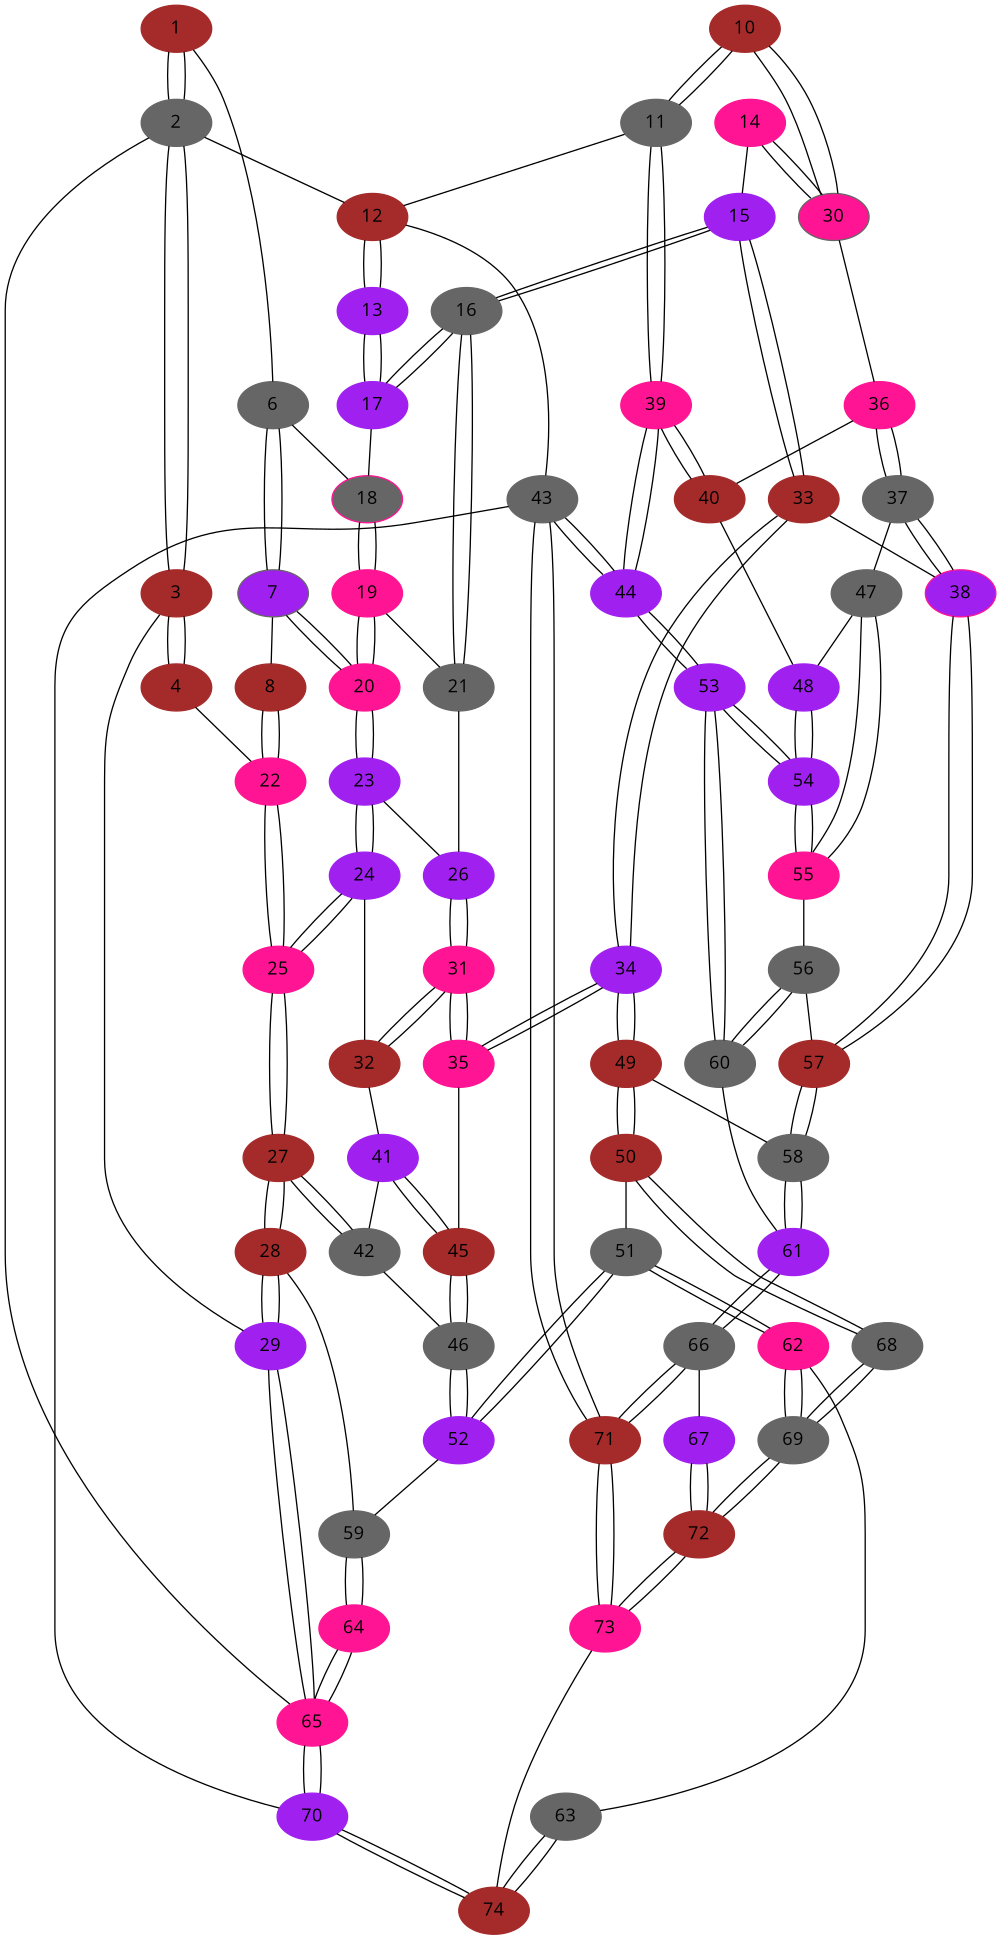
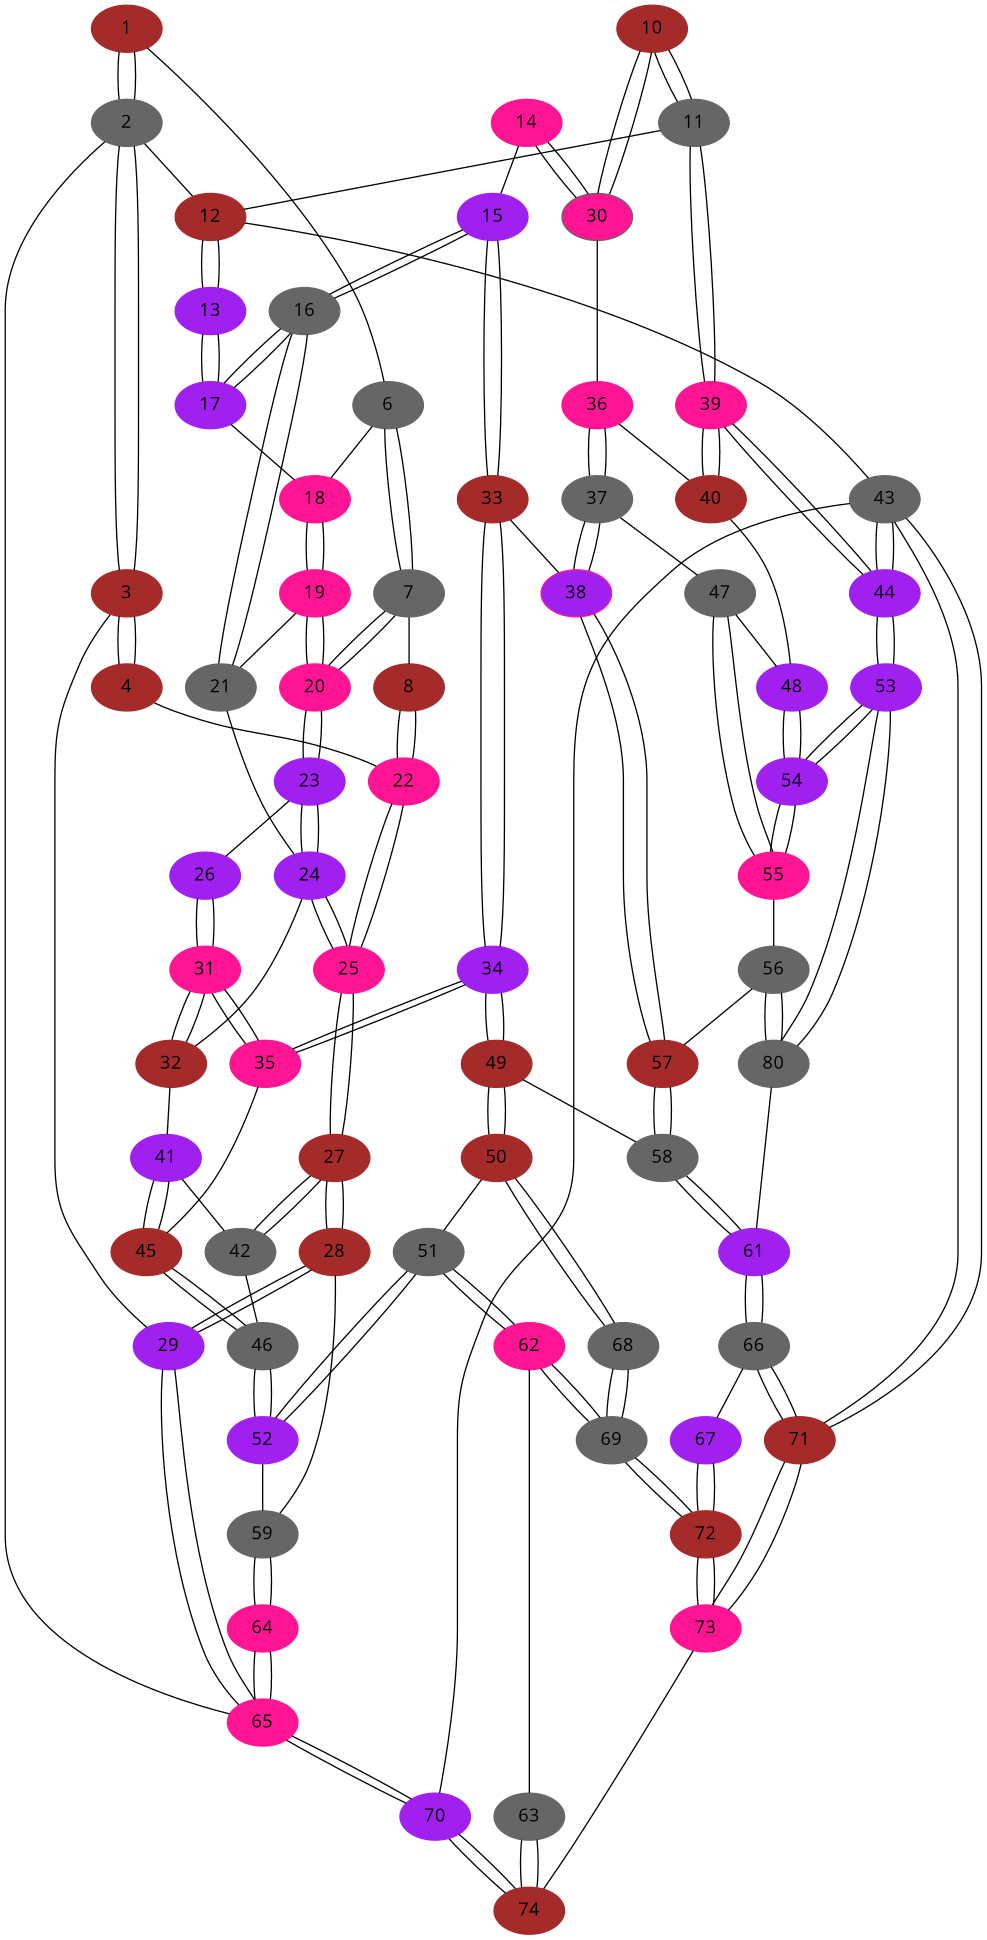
node "18": fillcolor gray40 -> deeppink
node "7": fillcolor purple -> gray40
edge "21" -- "26": now "21" -- "24"
node "60": label "60" -> "80"
